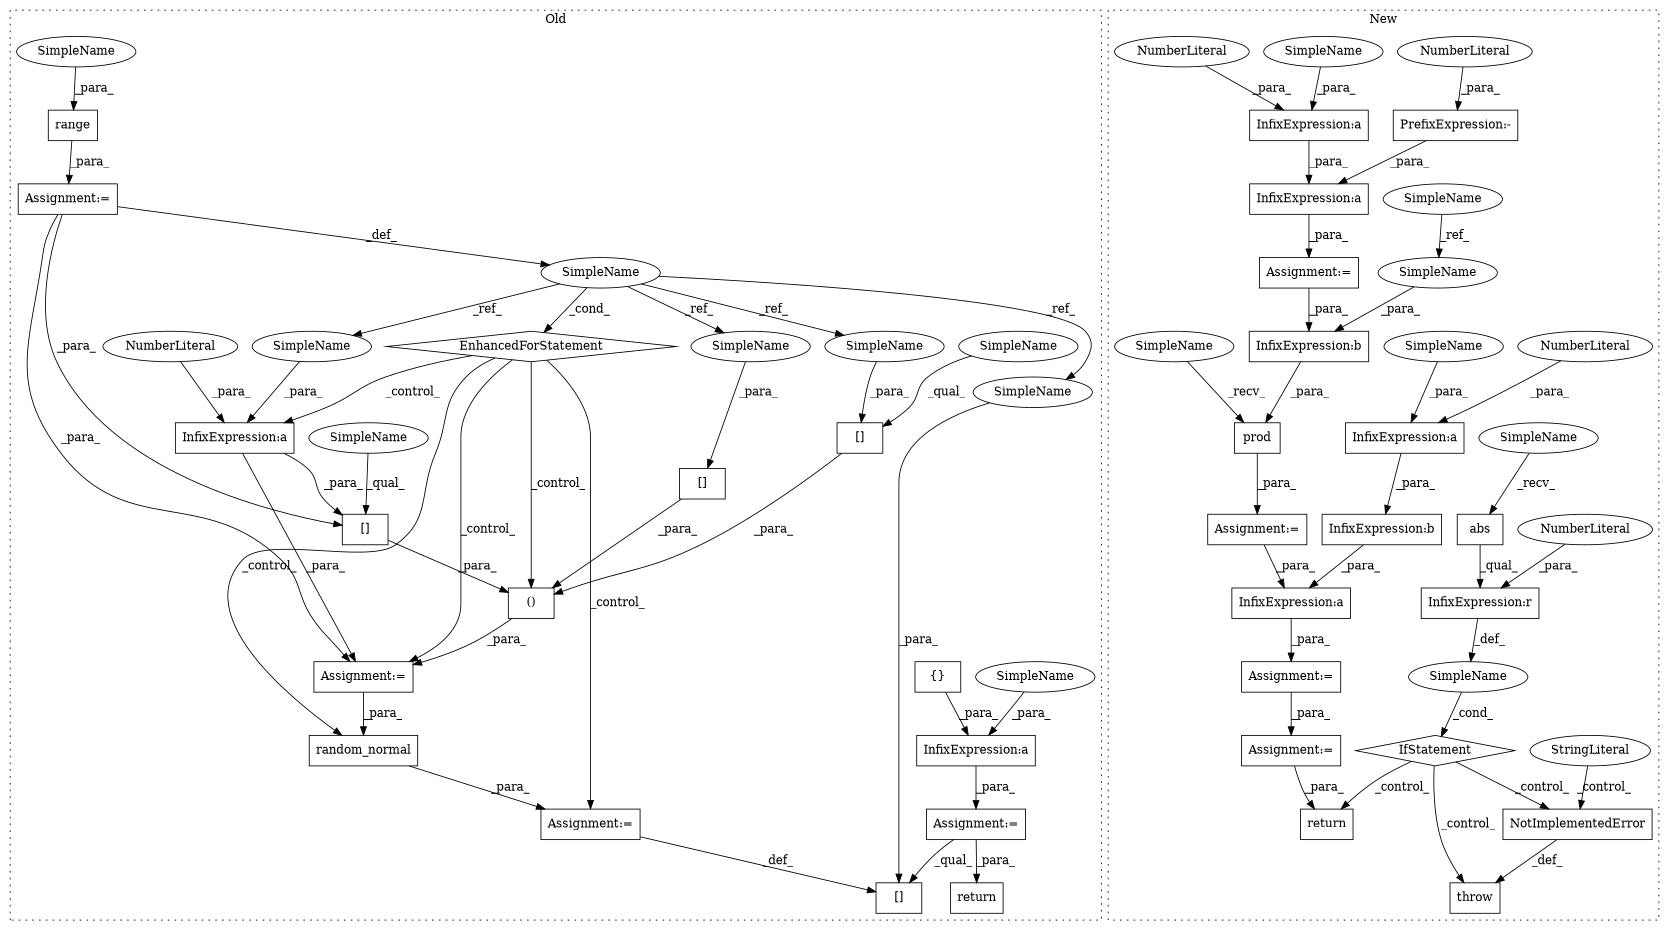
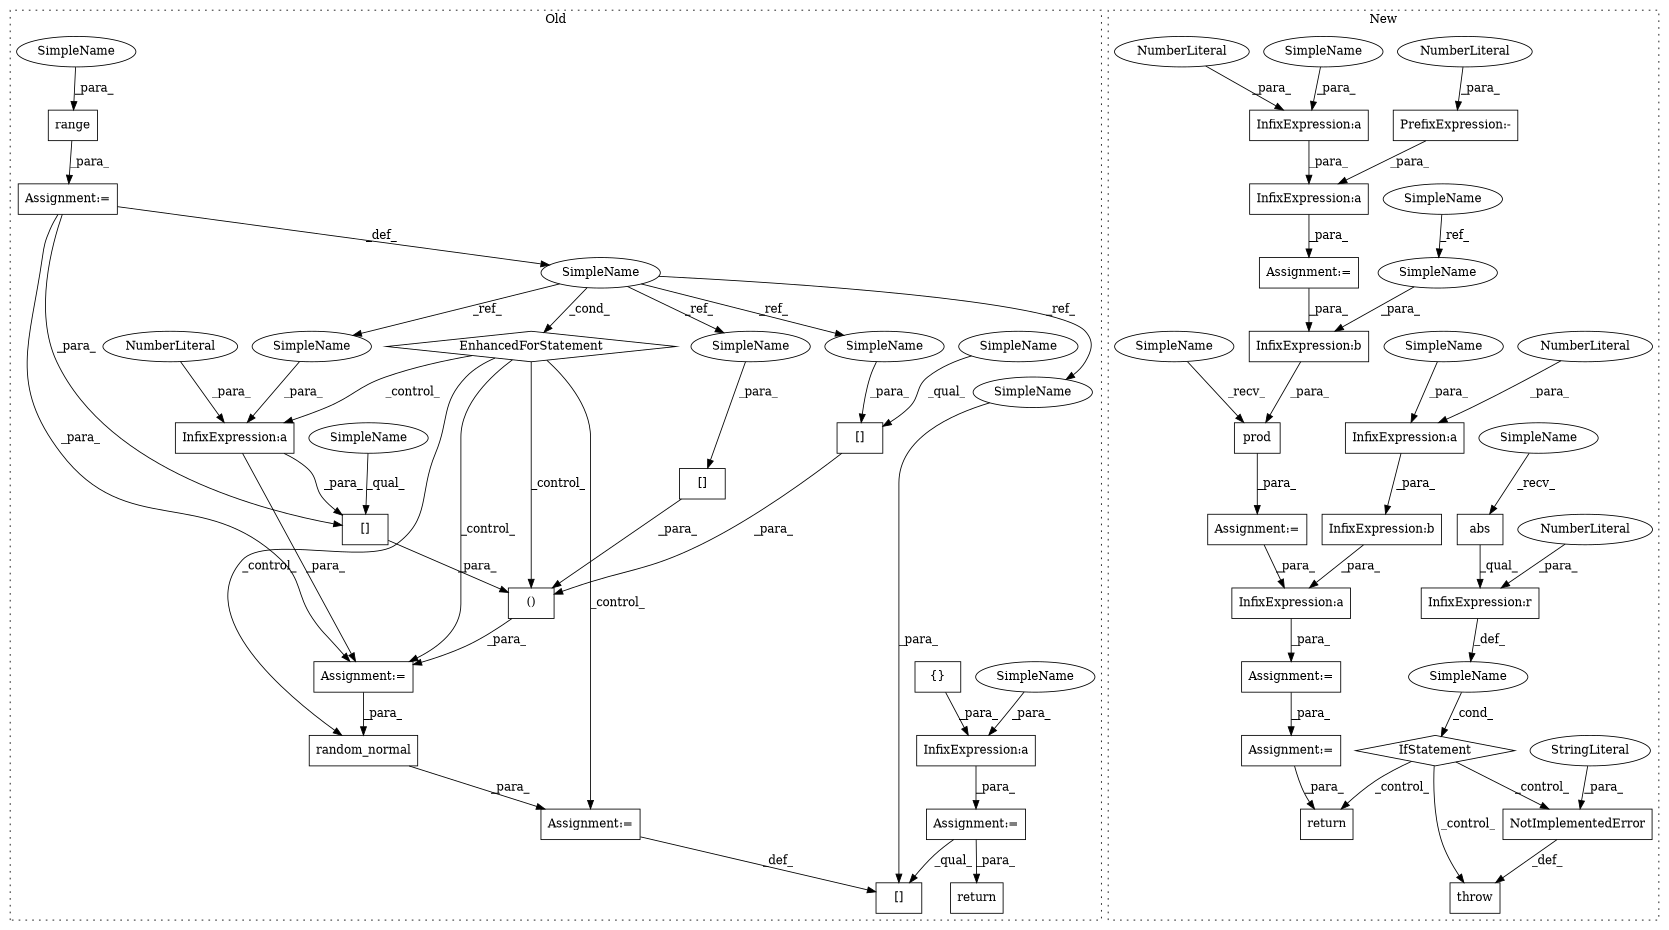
edge "StringLiteral" -> "NotImplementedError": label "_control_" -> "_para_"
